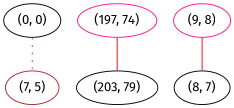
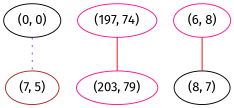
node "(9, 8)": label "(9, 8)" -> "(6, 8)"
node "(203, 79)": color black -> deeppink
